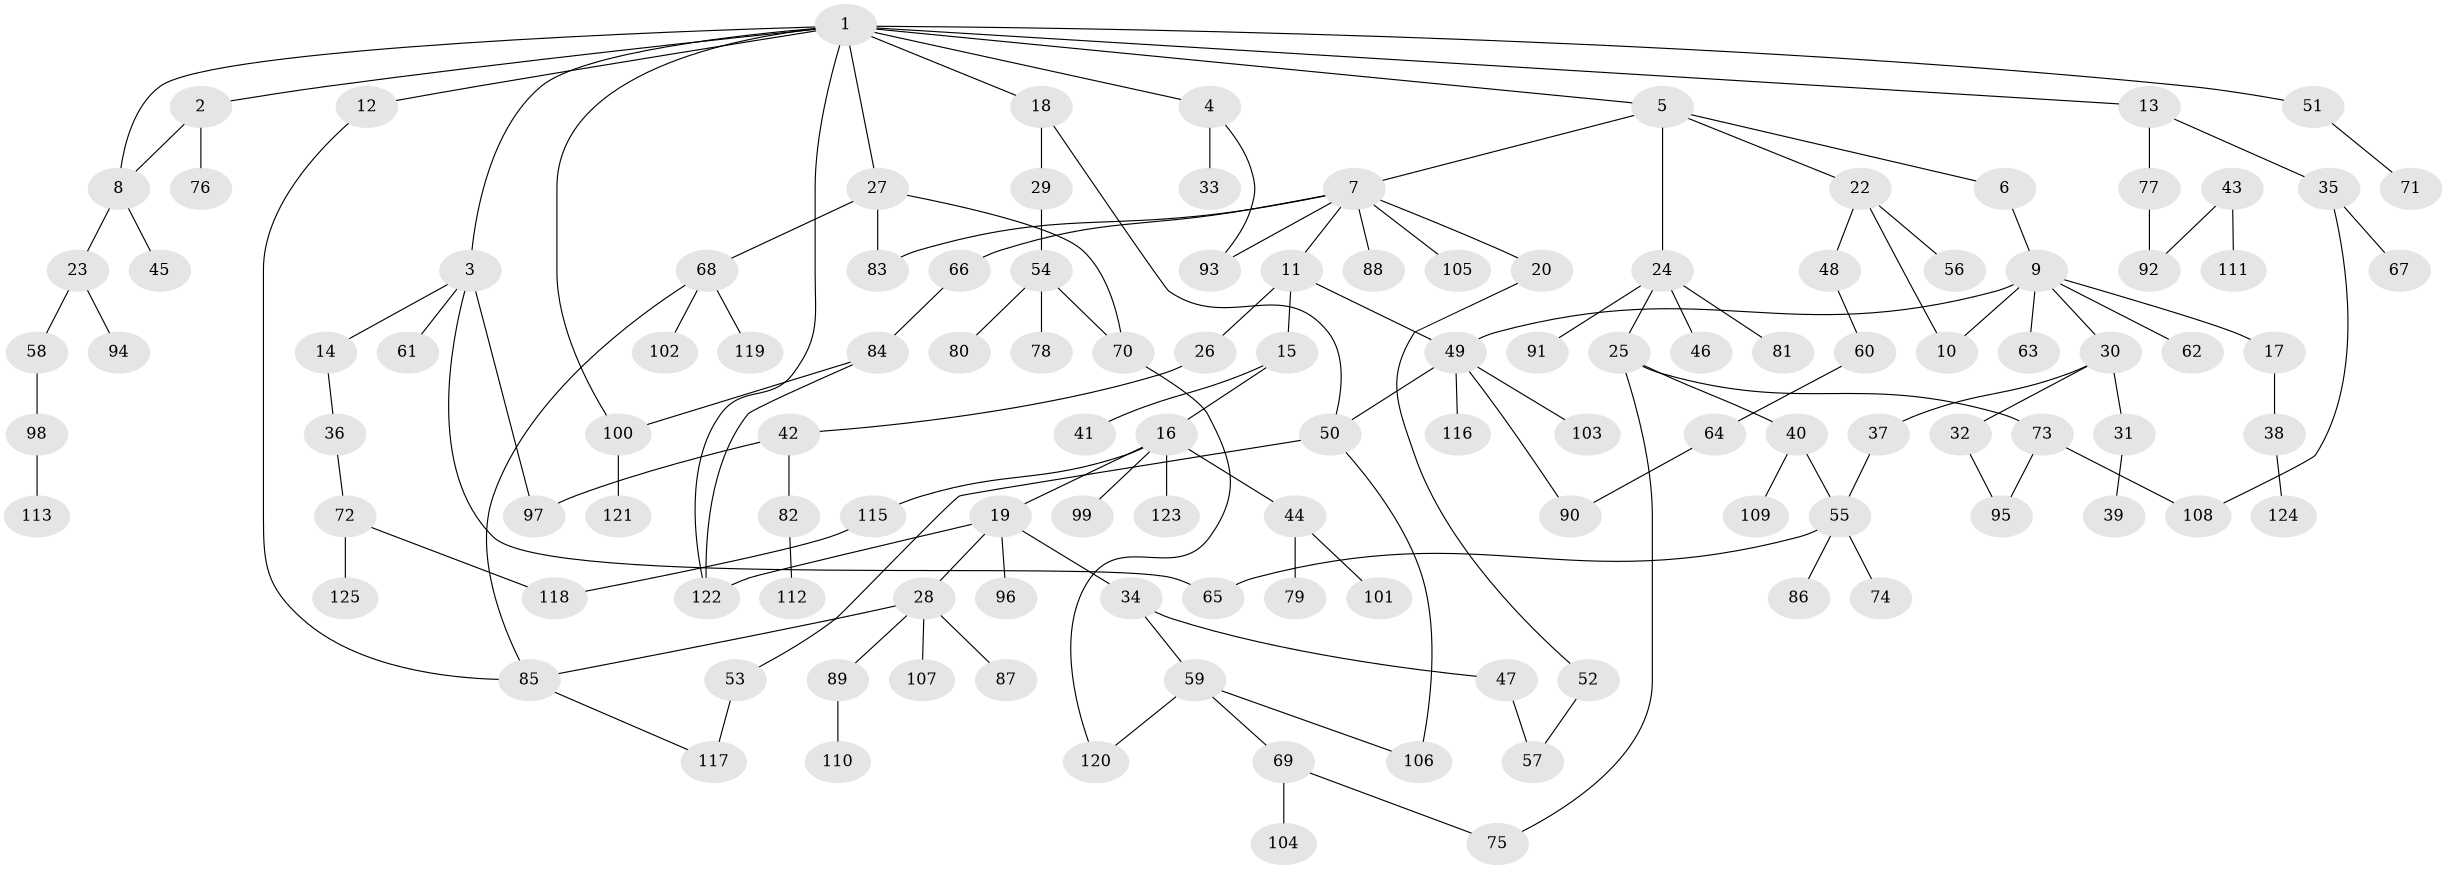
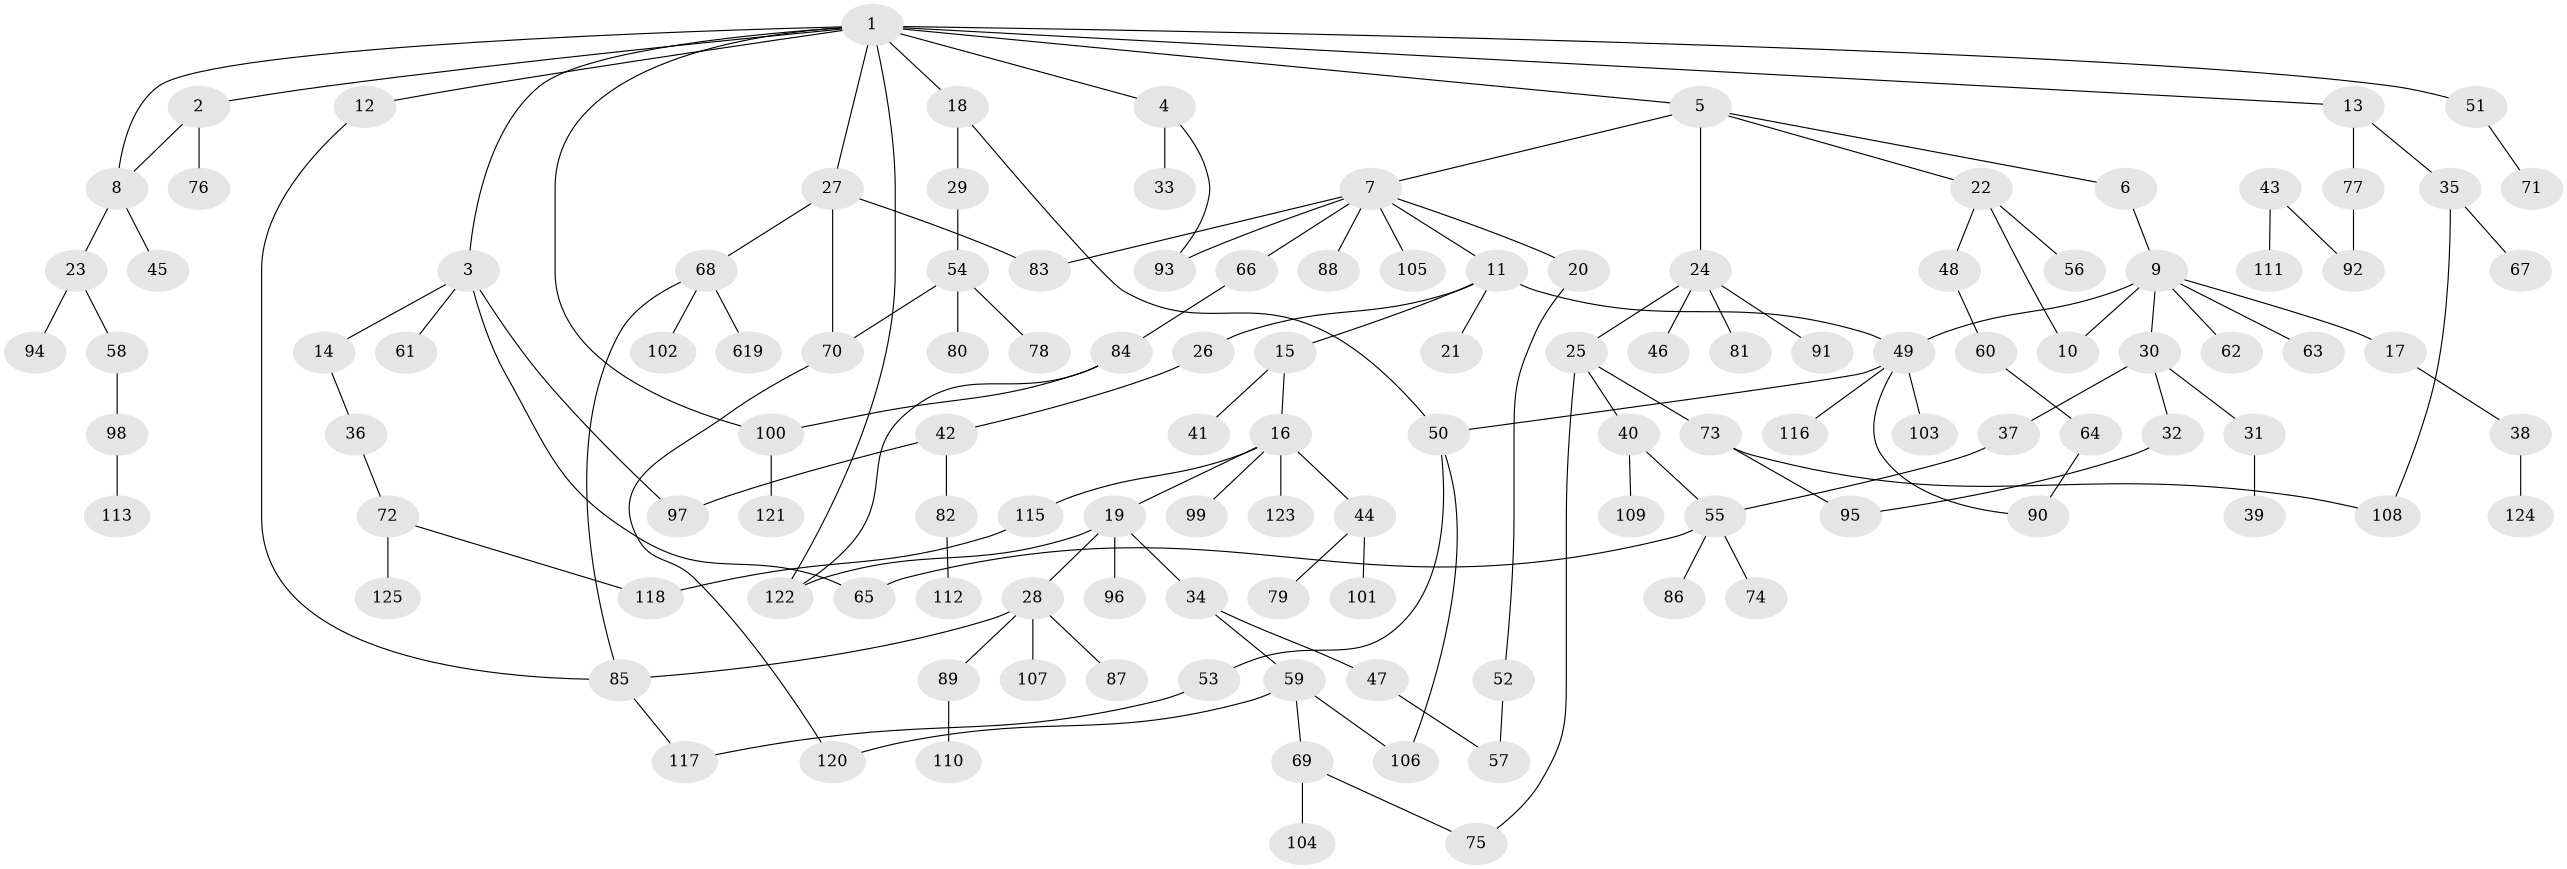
node "119": label "119" -> "619"
node "21": added
